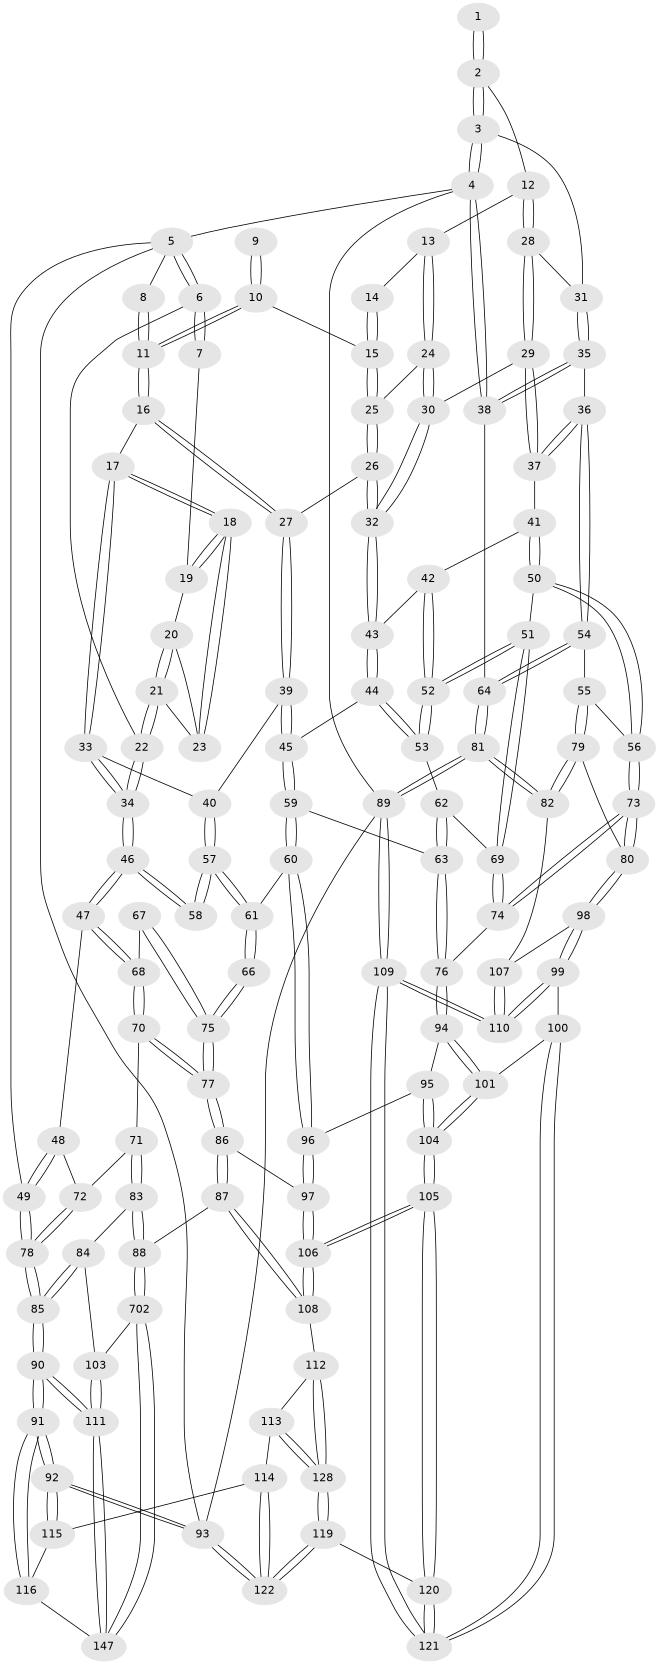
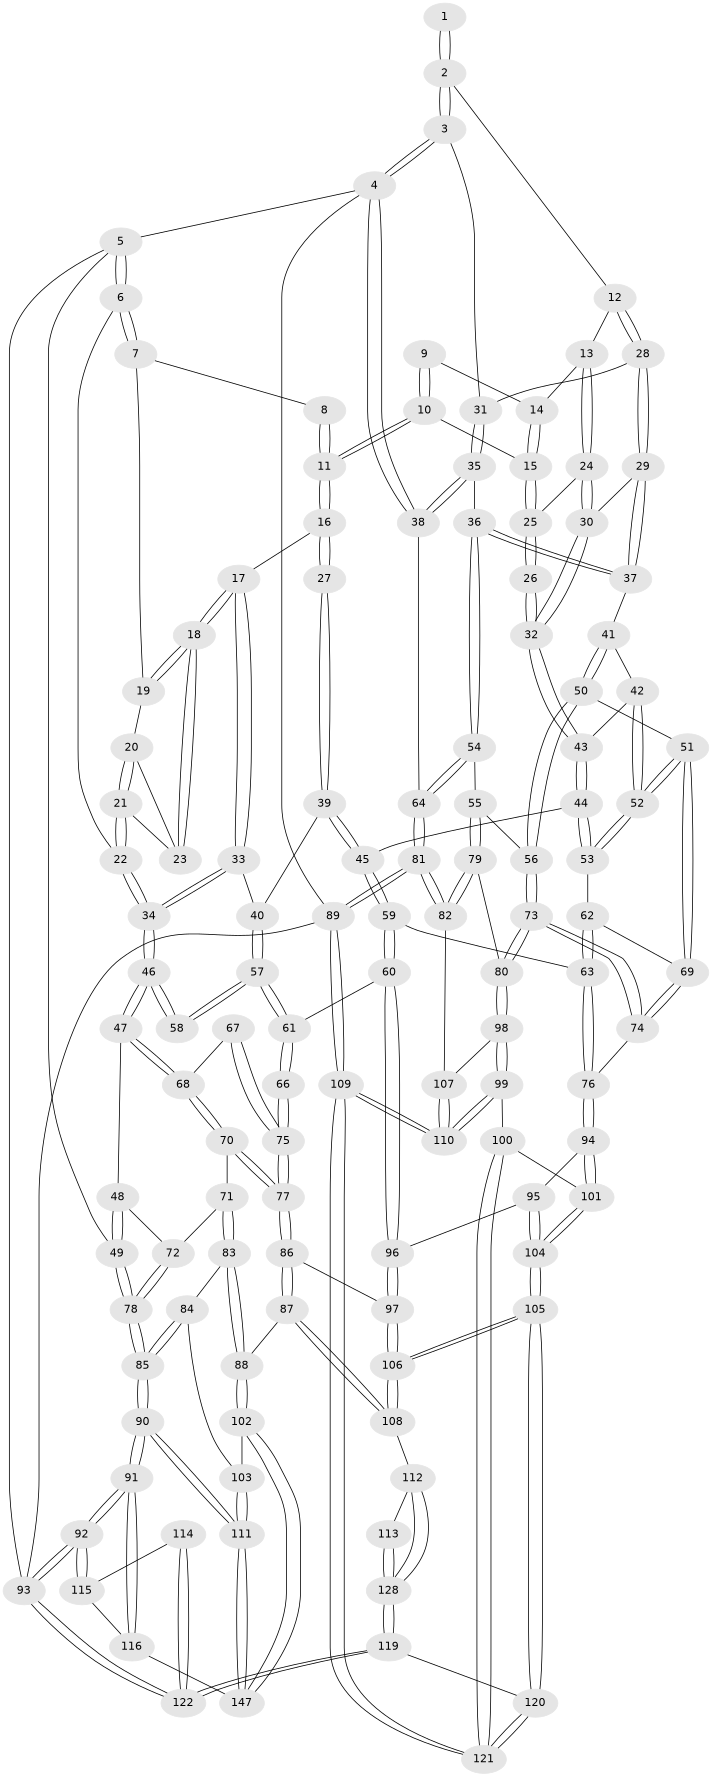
edge "5" -- "8": now "7" -- "8"
edge "9" -- "14": added
edge "26" -- "27": removed
node "702": label "702" -> "102"
edge "113" -- "114": removed
